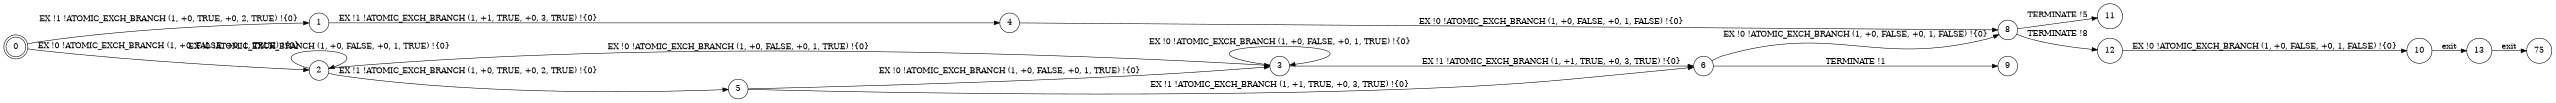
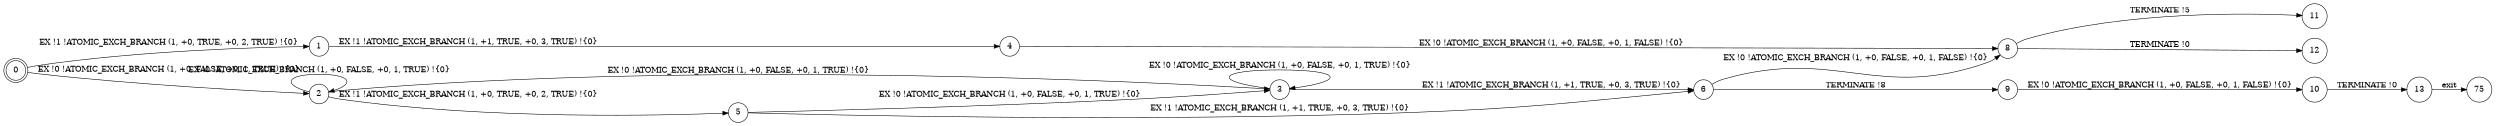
edge "8" -> "12": label "TERMINATE !8" -> "TERMINATE !0"
edge "10" -> "13": label "exit" -> "TERMINATE !0"
edge "12" -> "10": now "9" -> "10"
edge "6" -> "9": label "TERMINATE !1" -> "TERMINATE !8"
